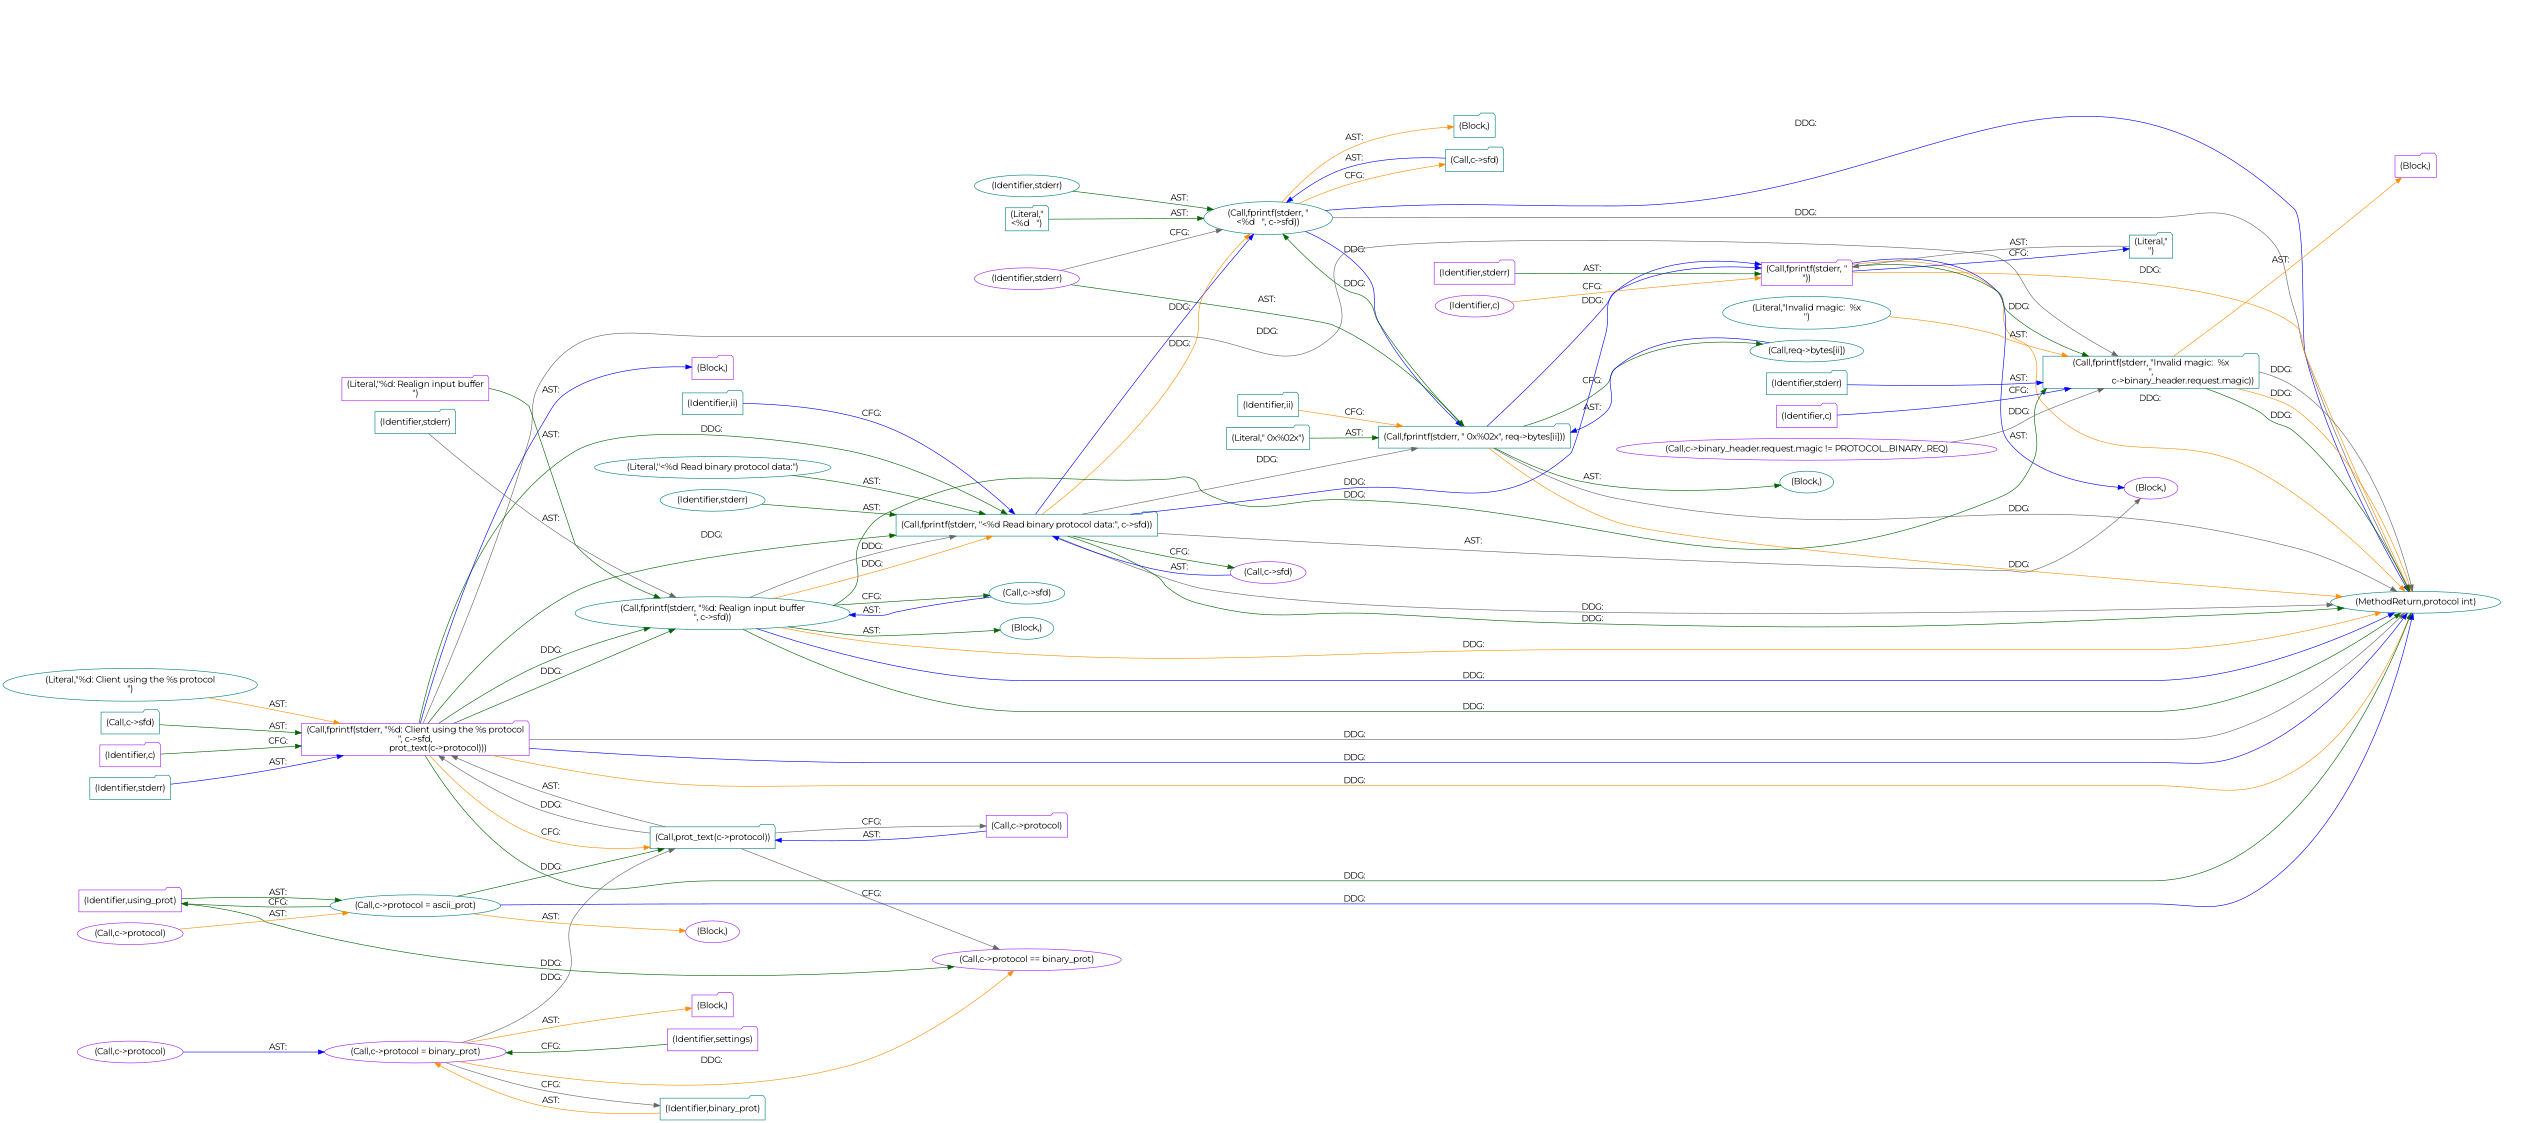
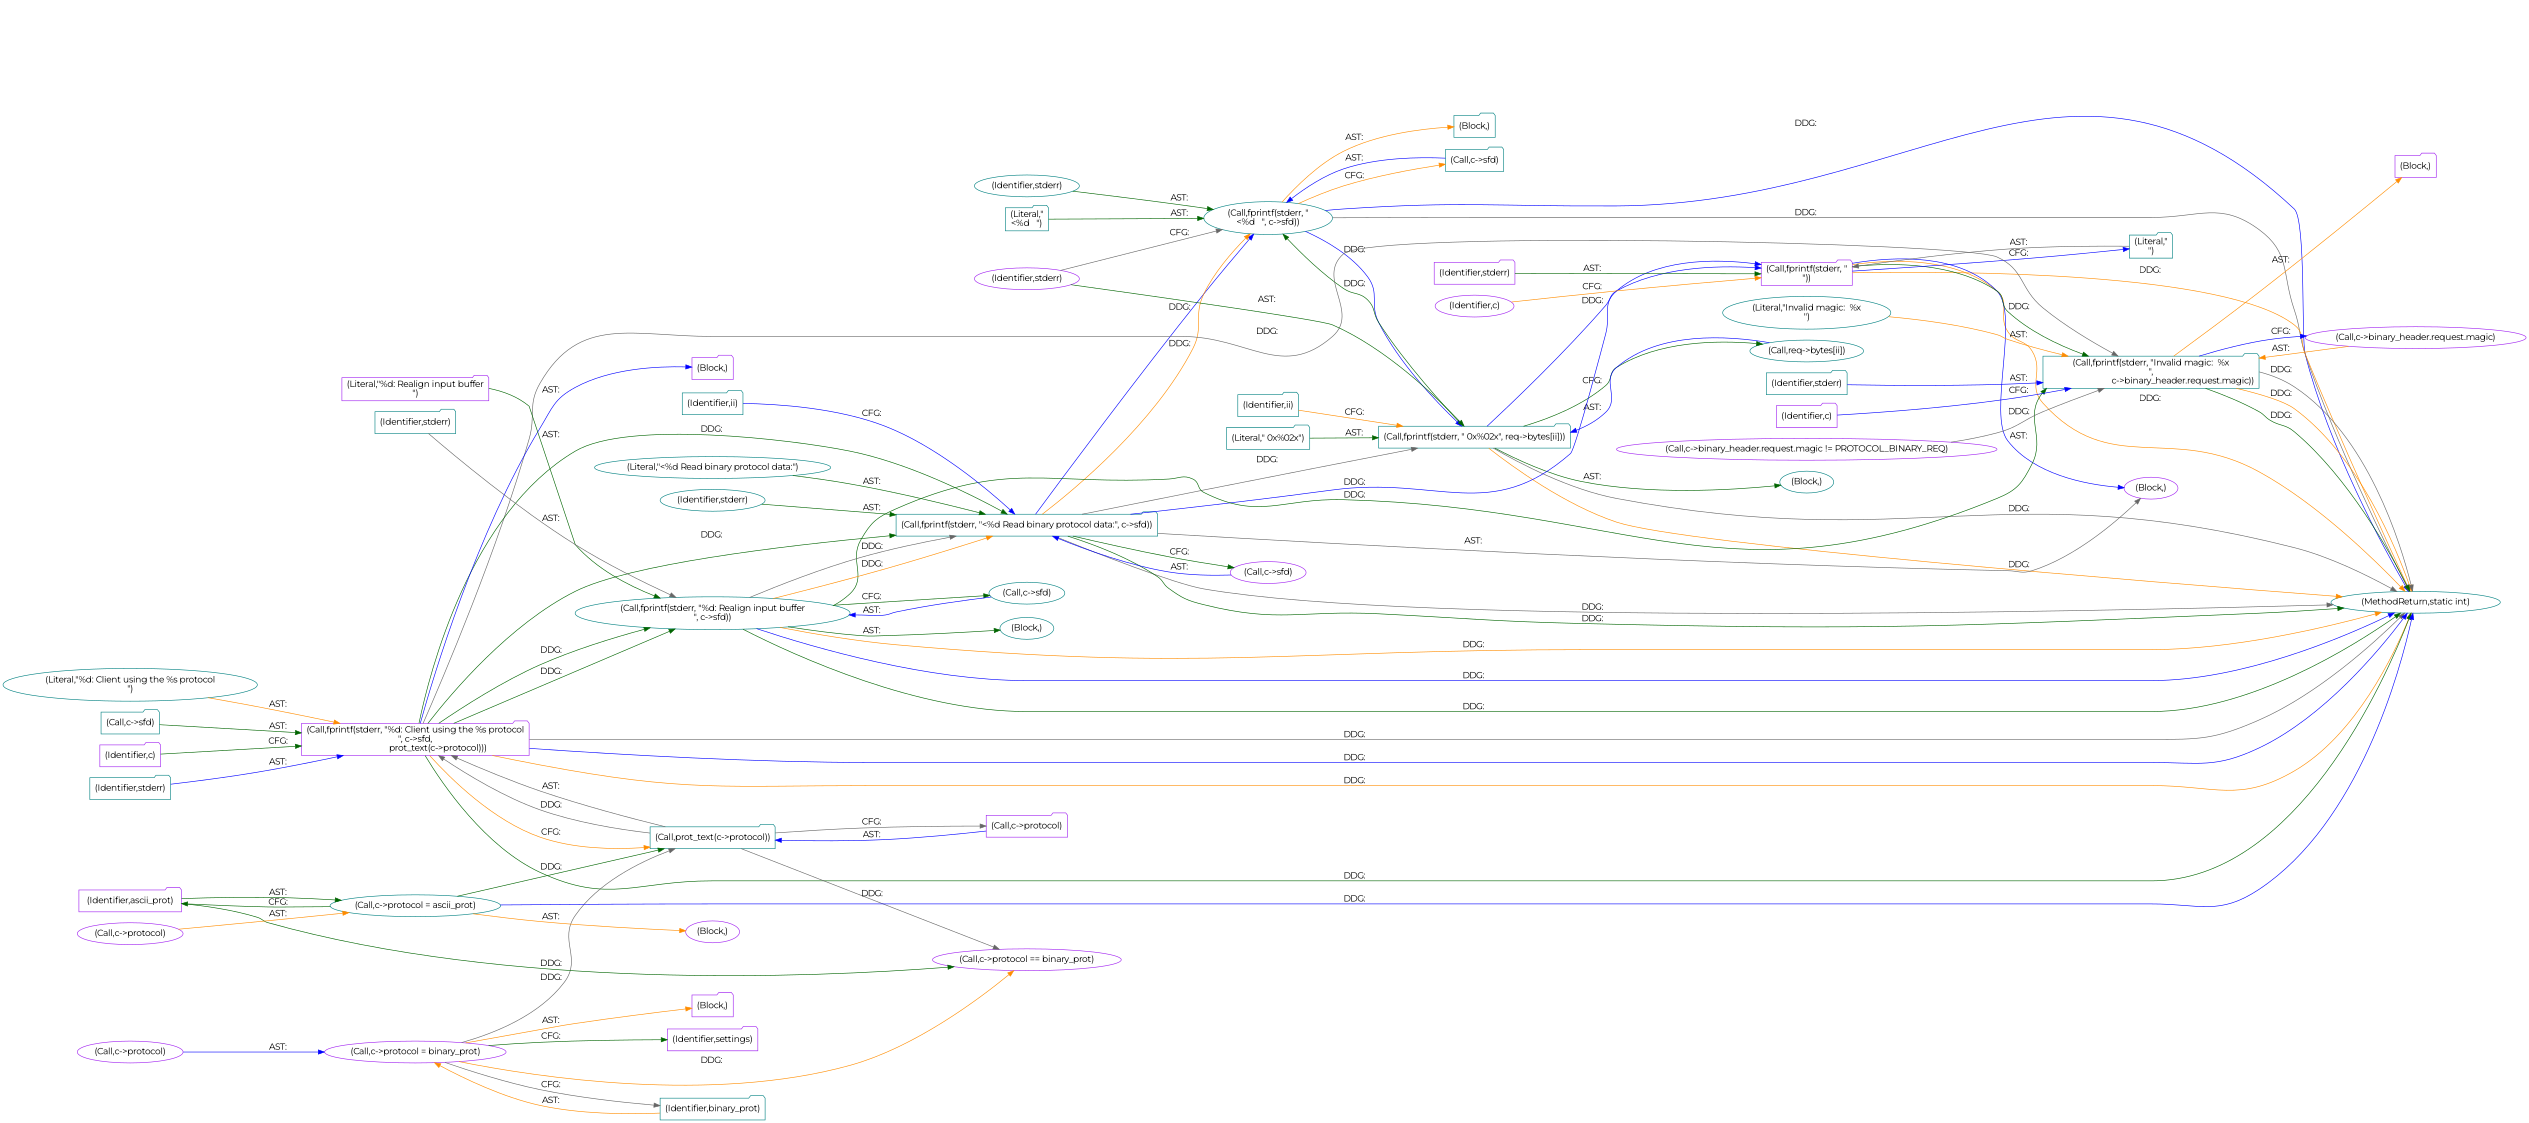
node "(Call,c->binary_header.request.magic)": added
node "(MethodReturn,protocol int)": label "(MethodReturn,protocol int)" -> "(MethodReturn,static int)"
edge "(Call,prot_text(c->protocol))" -> "(Call,c->protocol == binary_prot)": label "CFG: " -> "DDG: "
node "(Identifier,using_prot)": label "(Identifier,using_prot)" -> "(Identifier,ascii_prot)"
edge "(Identifier,settings)" -> "(Call,c->protocol = binary_prot)": reversed
